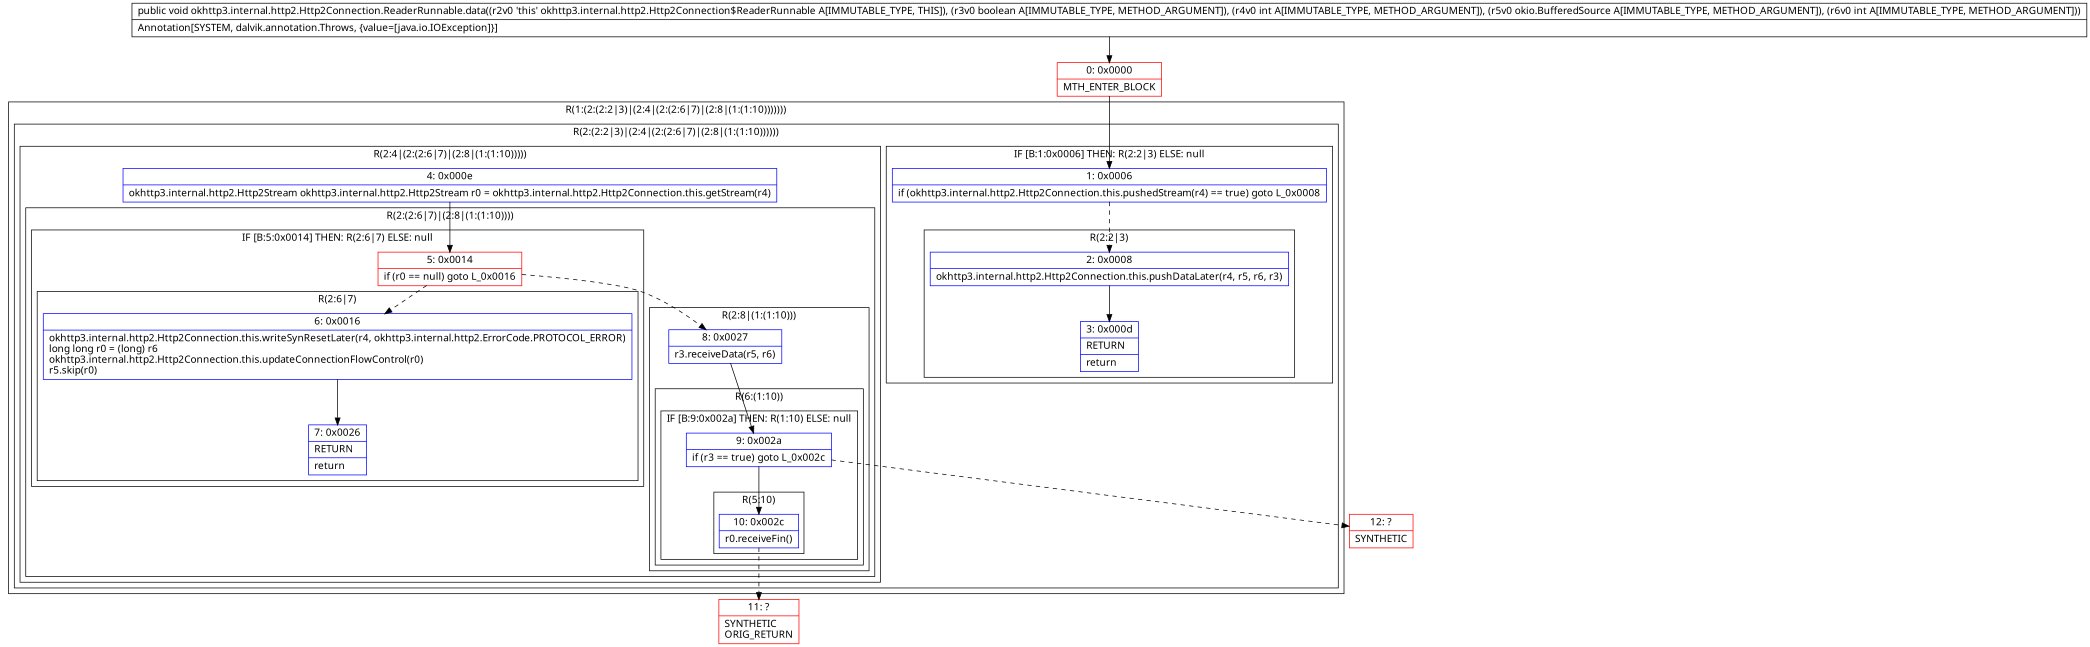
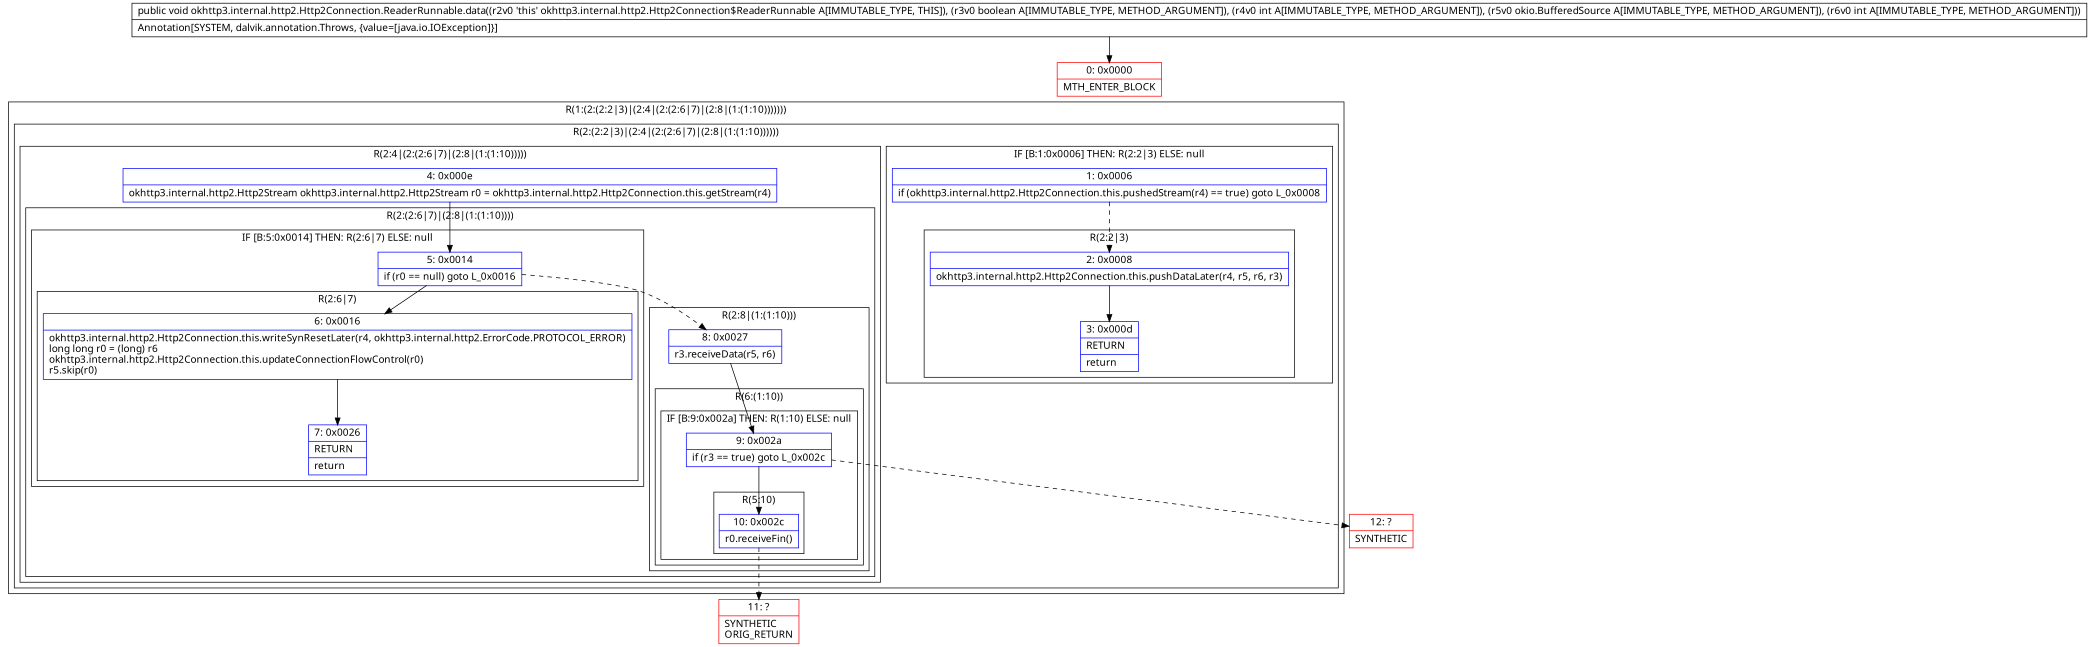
edge "0: 0x0000" -> "1: 0x0006": removed
node "5: 0x0014": color red -> blue
edge "5: 0x0014" -> "6: 0x0016": style dashed -> solid
